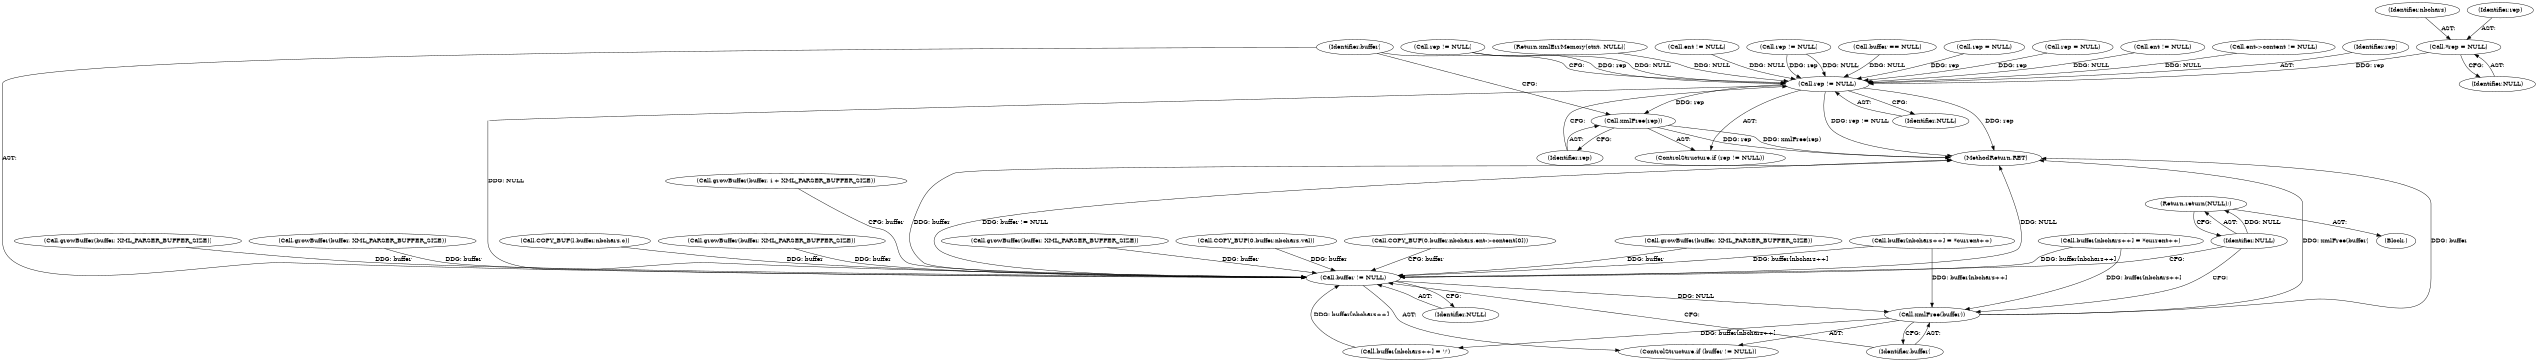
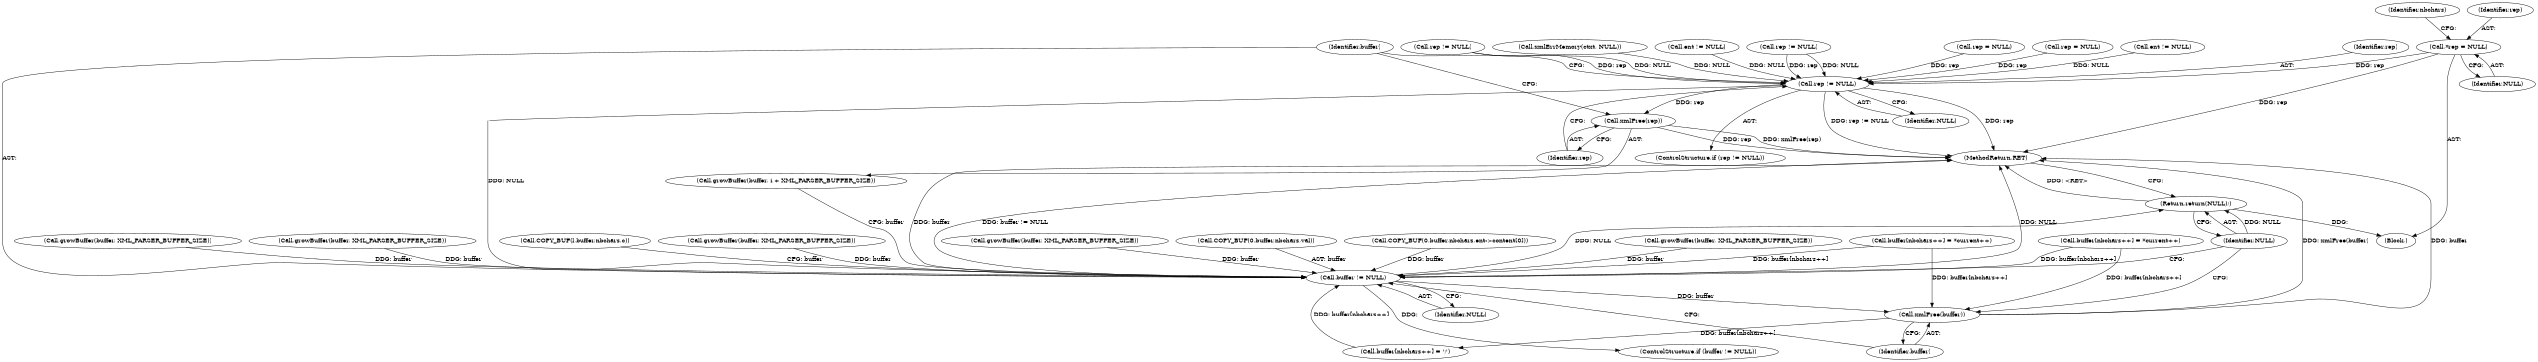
edge "(Identifier,nbchars)" -> "(Call,*rep = NULL)": label "AST: " -> "CFG: "
node "(Return,xmlErrMemory(ctxt, NULL))": label "(Return,xmlErrMemory(ctxt, NULL))" -> "(Call,xmlErrMemory(ctxt, NULL))"
node "(Call,buffer == NULL)": removed
node "(Call,ent->content != NULL)": removed
edge "(Call,*rep = NULL)" -> "(MethodReturn,RET)": added, label "DDG: rep"
edge "(Call,xmlFree(rep))" -> "(ControlStructure,if (rep != NULL))": now "(Call,xmlFree(rep))" -> "(Call,growBuffer(buffer, i + XML_PARSER_BUFFER_SIZE))"
edge "(Call,*rep = NULL)" -> "(Block,)": added, label "AST:"
edge "(MethodReturn,RET)" -> "(Return,return(NULL);)": added, label "CFG:"
edge "(Return,return(NULL);)" -> "(MethodReturn,RET)": added, label "DDG: <RET>"
edge "(Return,return(NULL);)" -> "(Block,)": label "AST: " -> "DDG: "
edge "(Call,buffer != NULL)" -> "(Return,return(NULL);)": added, label "DDG: NULL"
edge "(Call,COPY_BUF(l,buffer,nbchars,c))" -> "(Call,buffer != NULL)": label "DDG: buffer" -> "CFG: buffer"
edge "(Call,COPY_BUF(0,buffer,nbchars,val))" -> "(Call,buffer != NULL)": label "DDG: buffer" -> "AST: buffer"
edge "(Call,COPY_BUF(0,buffer,nbchars,ent->content[0]))" -> "(Call,buffer != NULL)": label "CFG: buffer" -> "DDG: buffer"
edge "(Call,buffer != NULL)" -> "(Call,xmlFree(buffer))": label "DDG: NULL" -> "DDG: buffer"
edge "(Call,buffer != NULL)" -> "(ControlStructure,if (buffer != NULL))": label "AST: " -> "DDG: "
edge "(Call,xmlFree(buffer))" -> "(ControlStructure,if (buffer != NULL))": removed, label "AST:"
